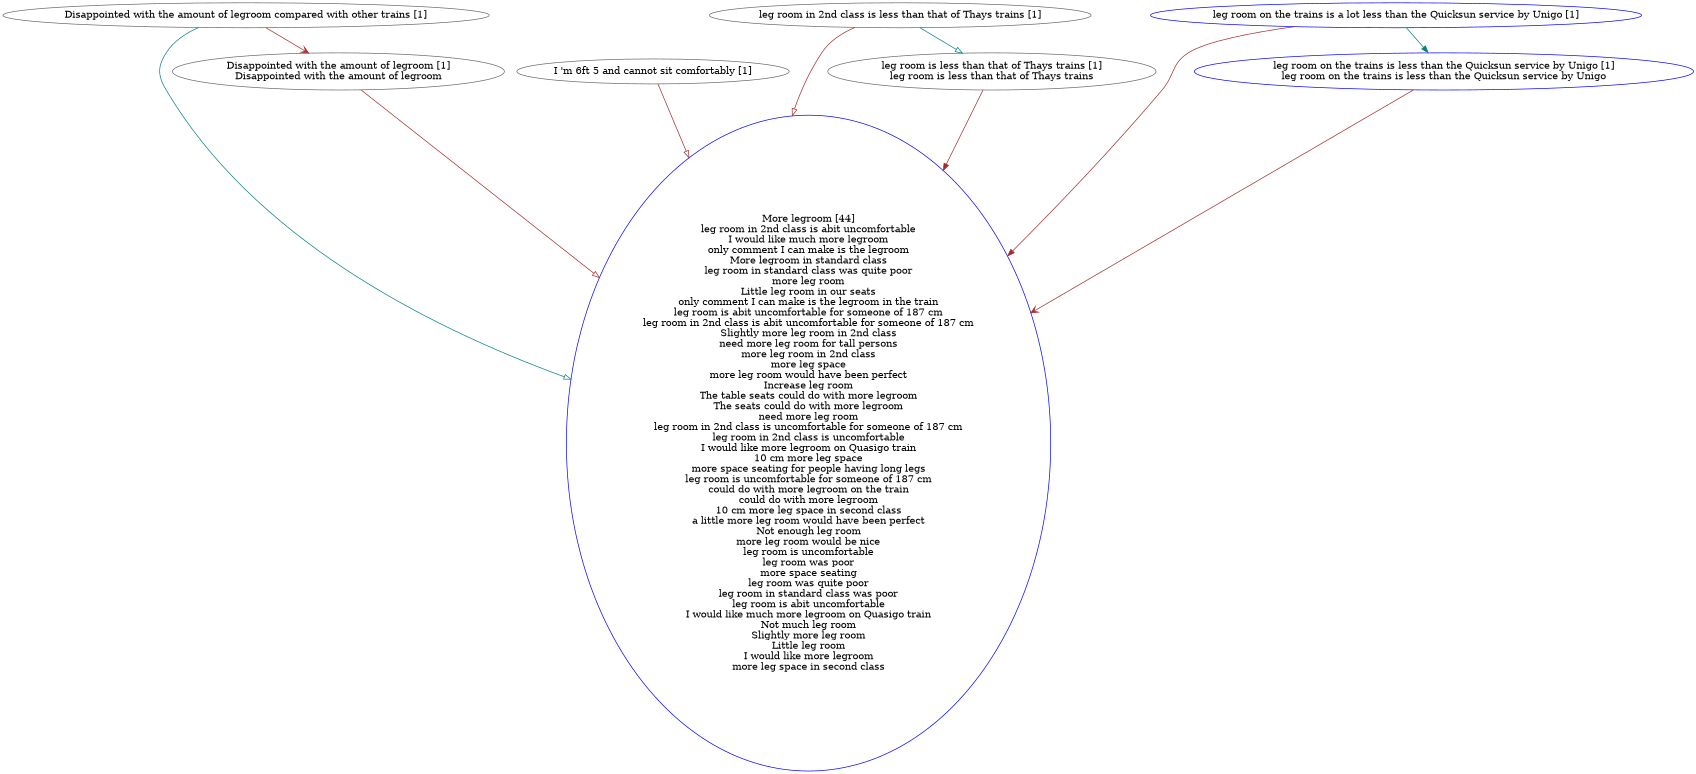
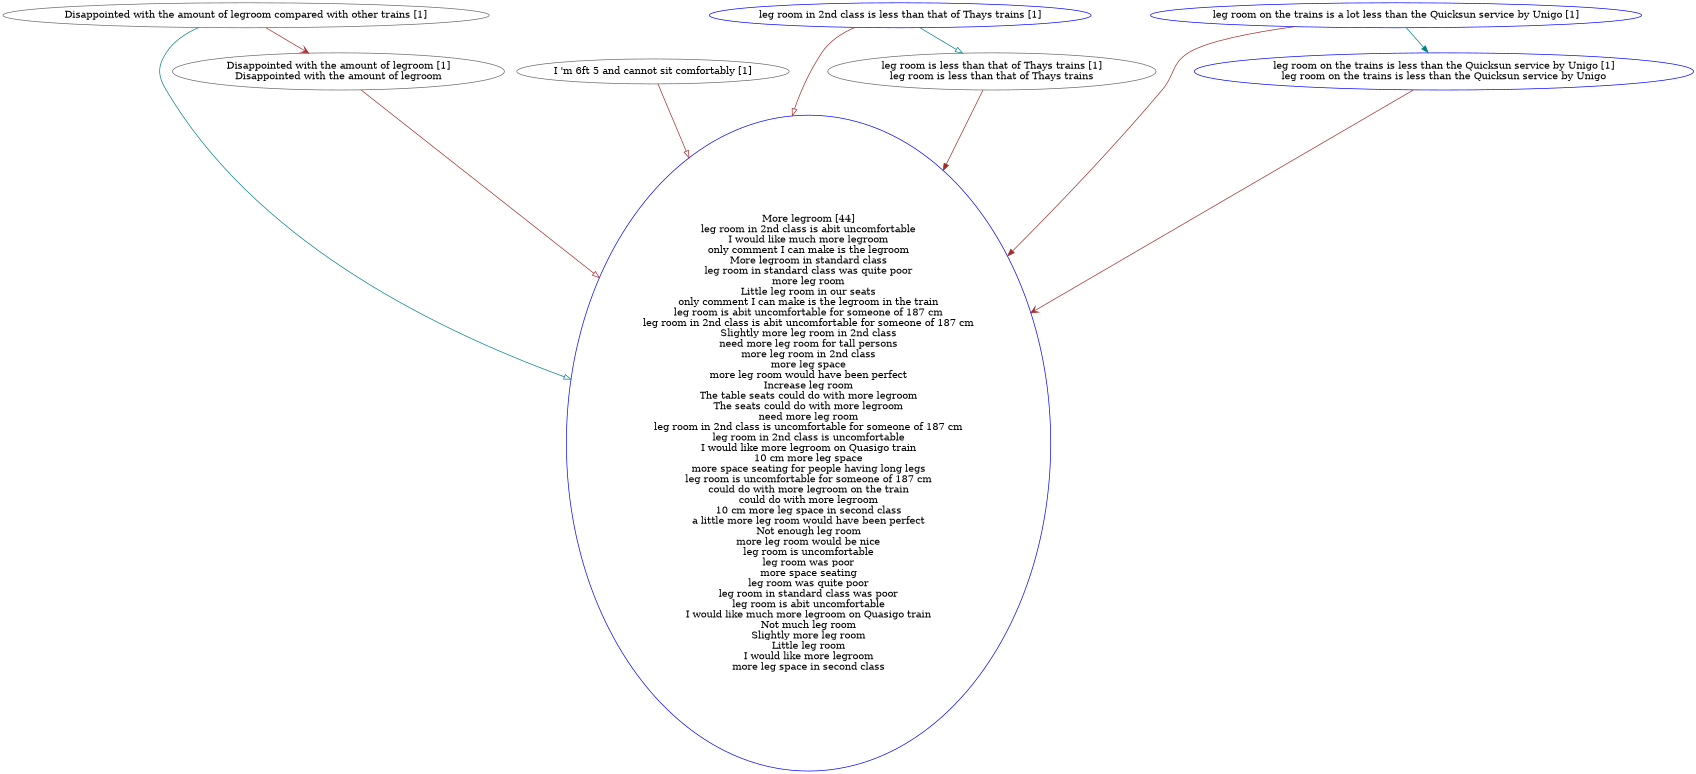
node "leg room in 2nd class is less than that of Thays trains [1]": color gray40 -> blue
